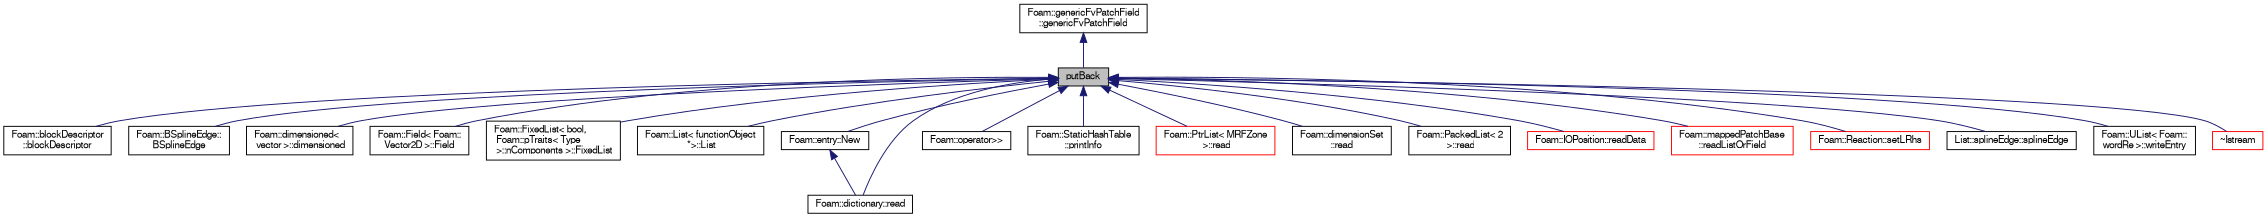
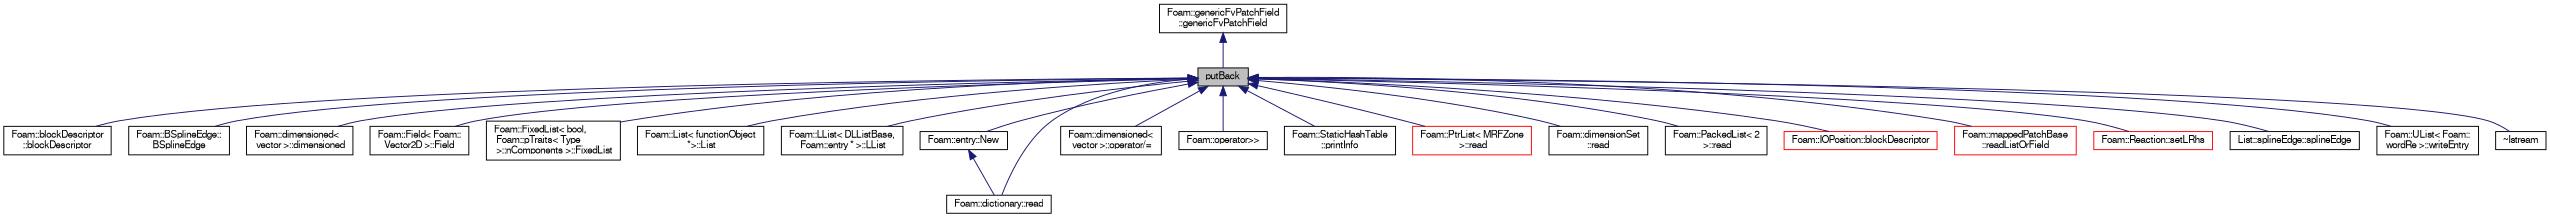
node "Foam::LList< DLListBase, Foam::entry * >::LList": added
node "Foam::dimensioned< vector >::operator/=": added
node "Foam::IOPosition::readData": label "Foam::IOPosition::readData" -> "Foam::IOPosition::blockDescriptor"
node "~Istream": color red -> black
